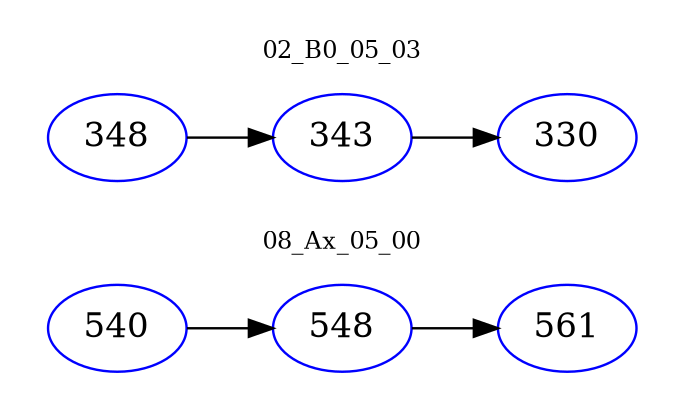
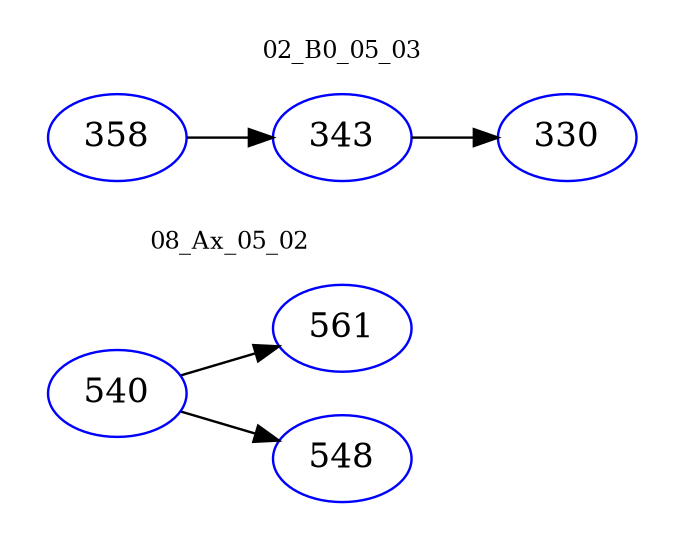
node "348": label "348" -> "358"
cluster "08_Ax_05_00": label "08_Ax_05_00" -> "08_Ax_05_02"
edge "548" -> "561": now "540" -> "561"
